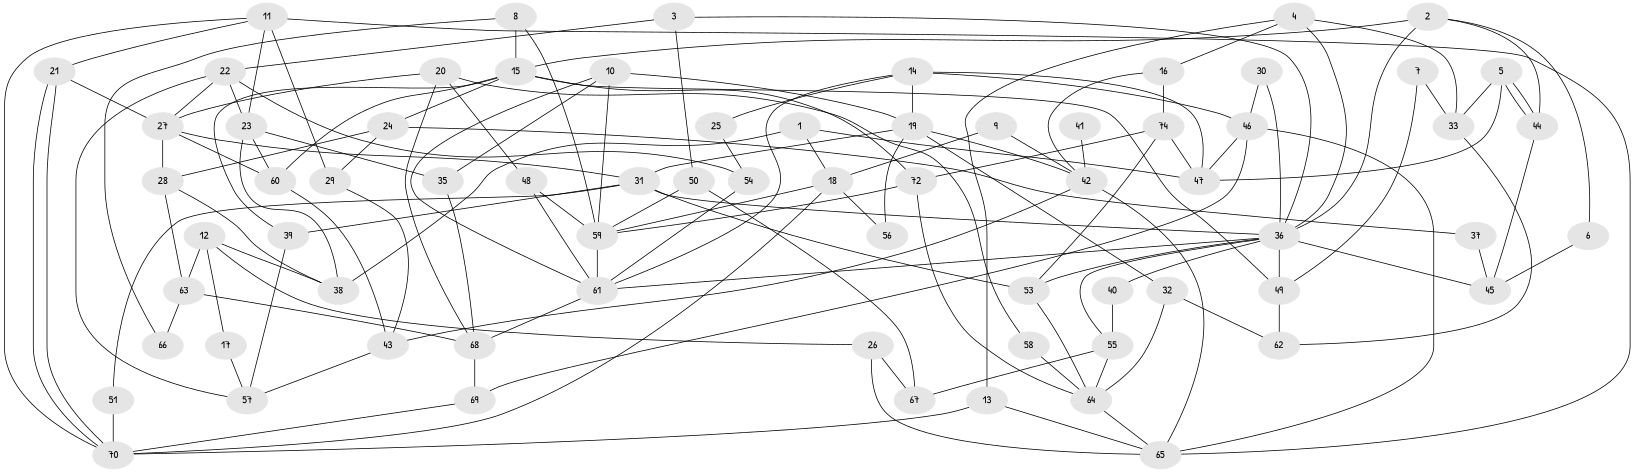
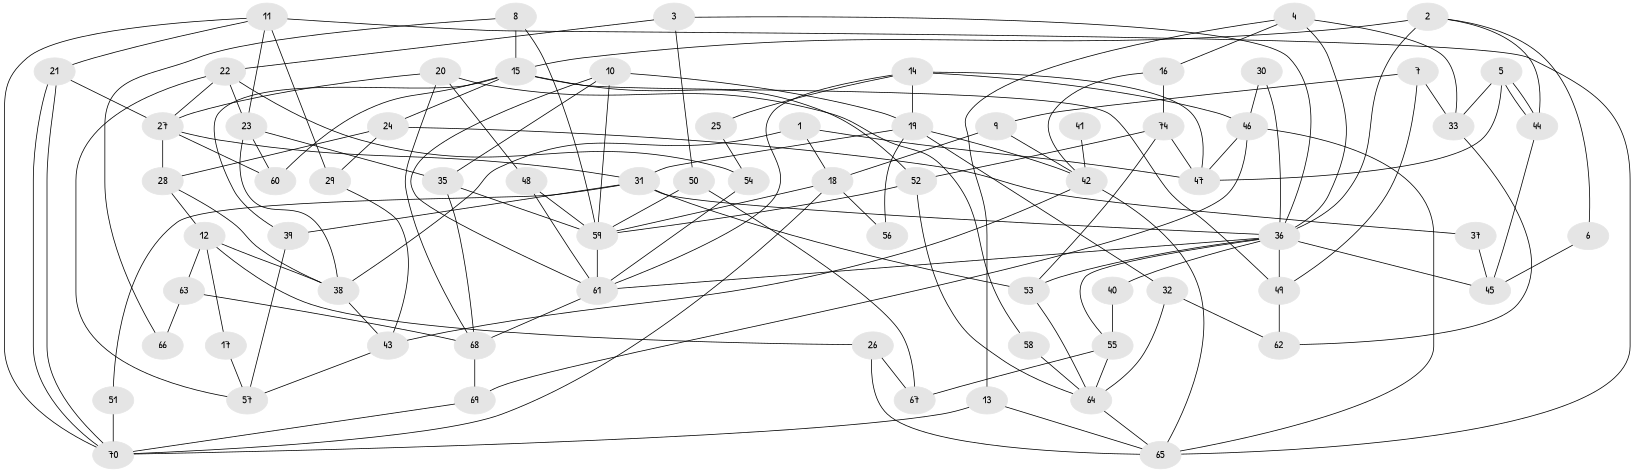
edge "7" -- "9": added
node "72": label "72" -> "52"
edge "35" -- "59": added
edge "28" -- "63": now "28" -- "12"
edge "60" -- "43": now "38" -- "43"
